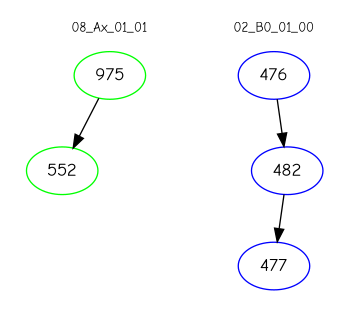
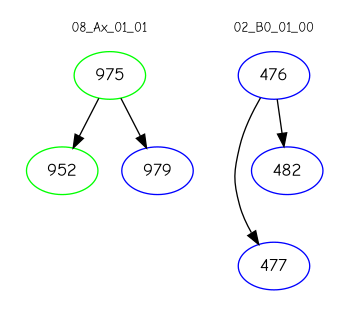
node "552": label "552" -> "952"
node "979": added
edge "482" -> "477": now "476" -> "477"
